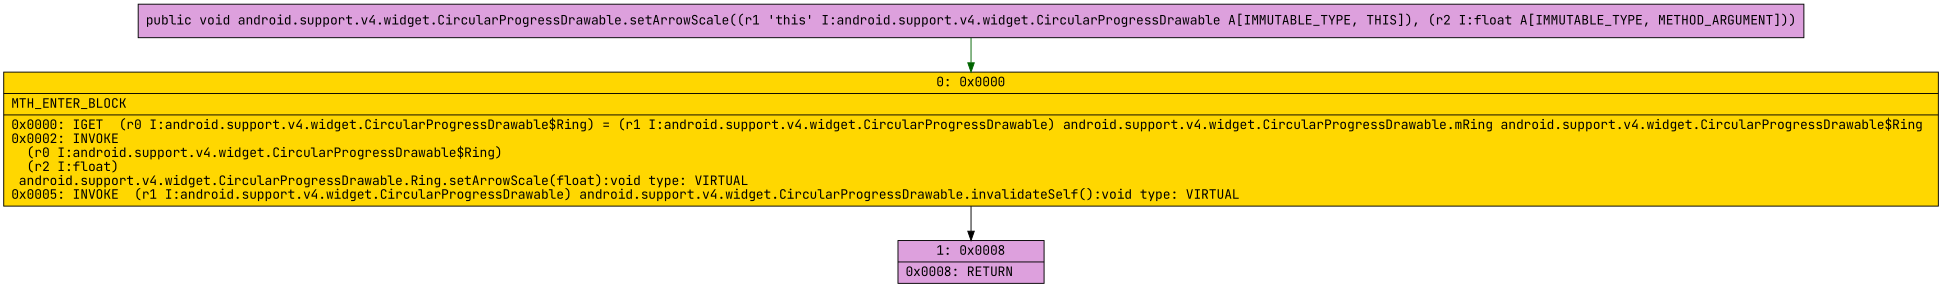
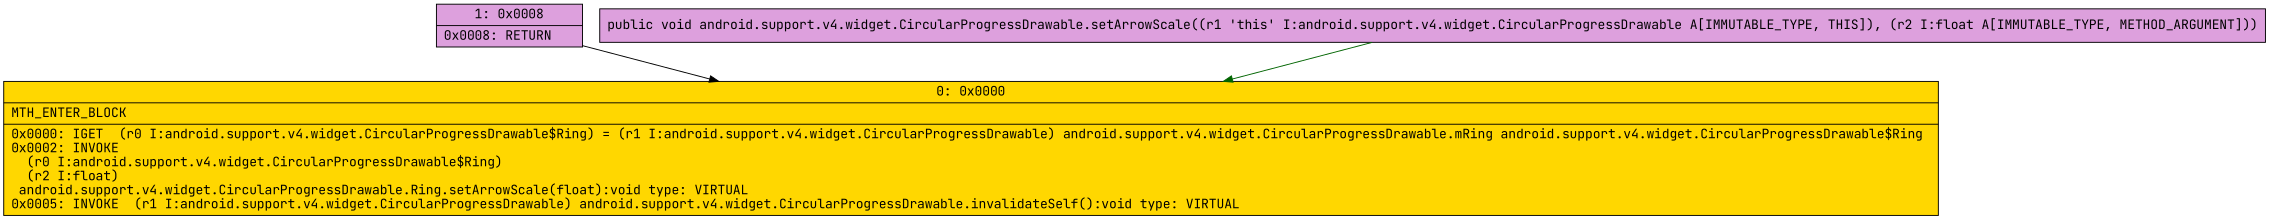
edge "0: 0x0000" -> "1: 0x0008": reversed
